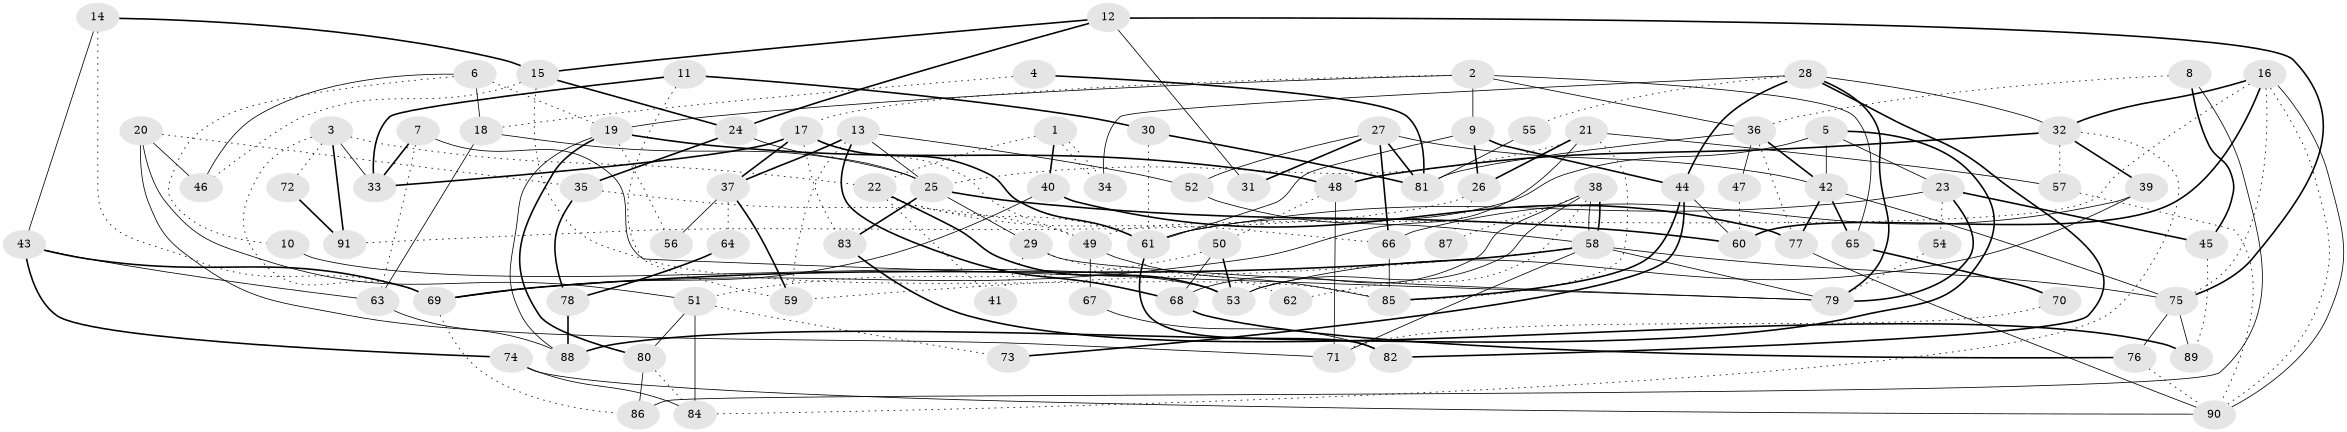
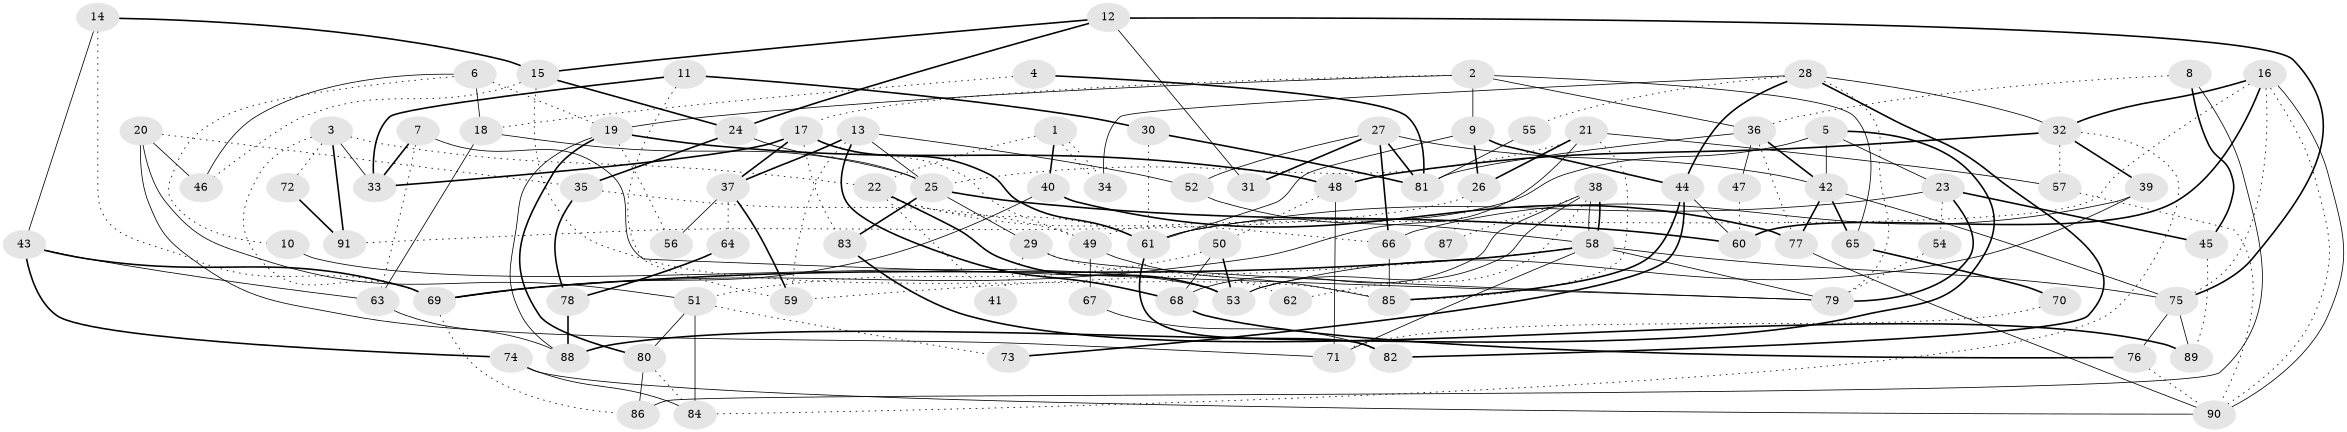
edge "28" -- "79": style bold -> dotted
